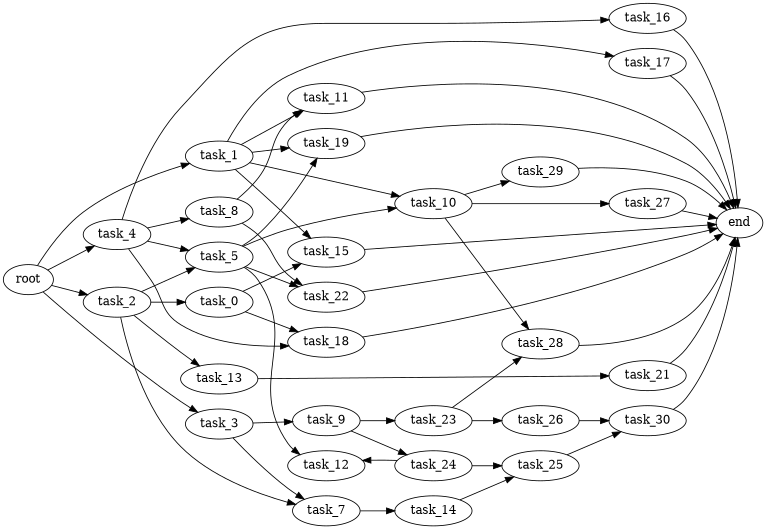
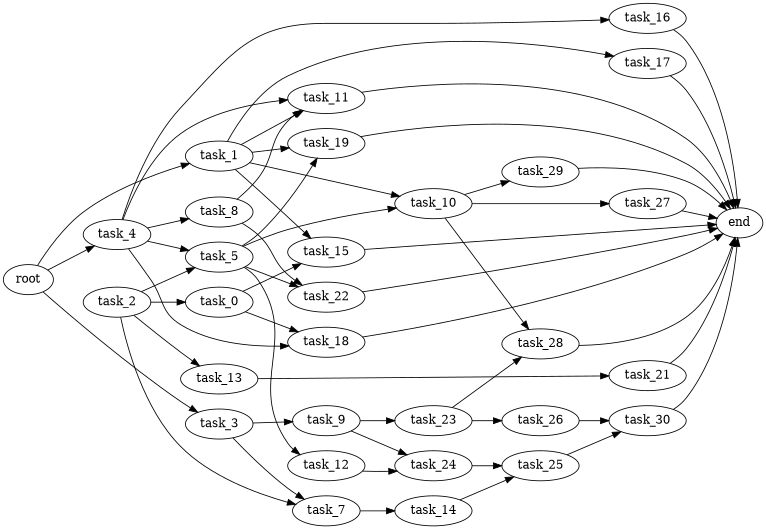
edge "task_4" -> "task_11": added
edge "root" -> "task_2": removed
edge "task_24" -> "task_12": reversed
